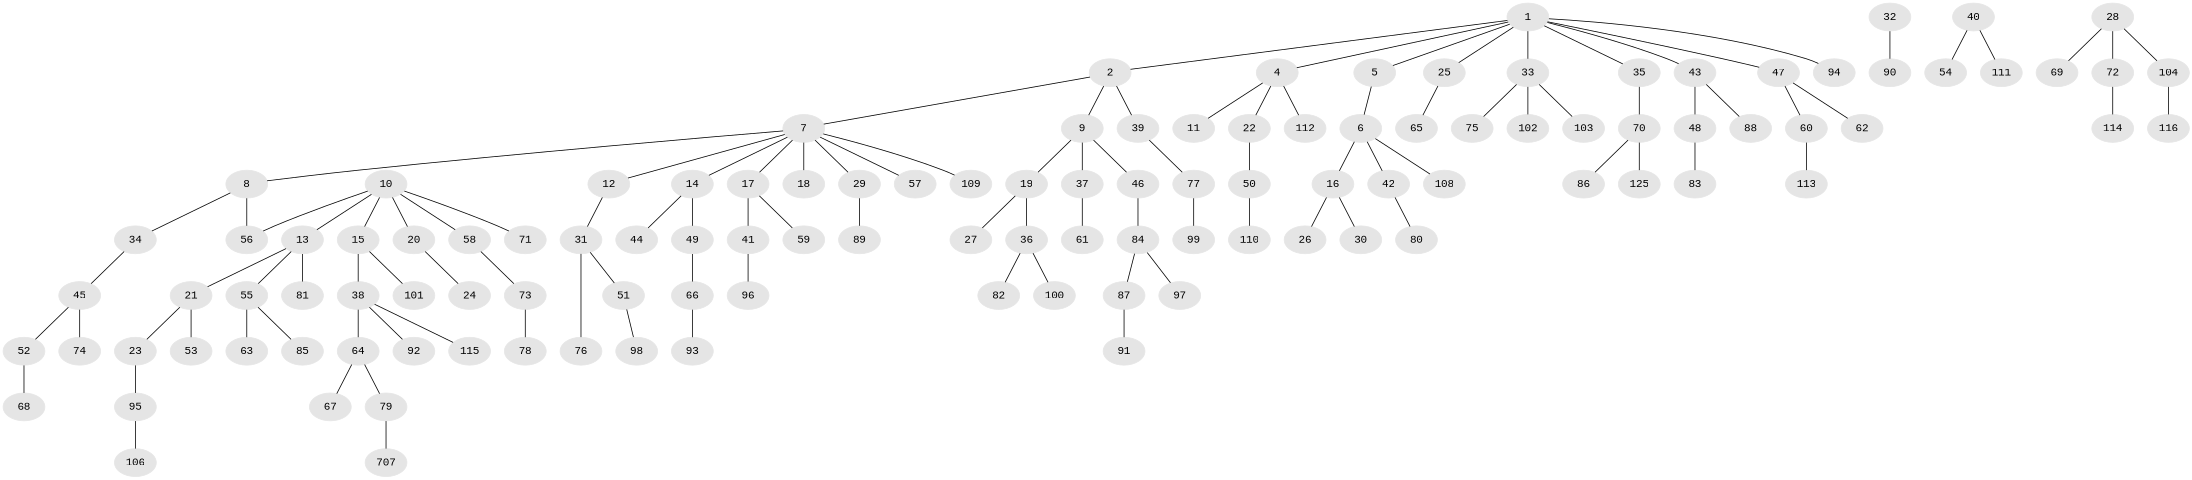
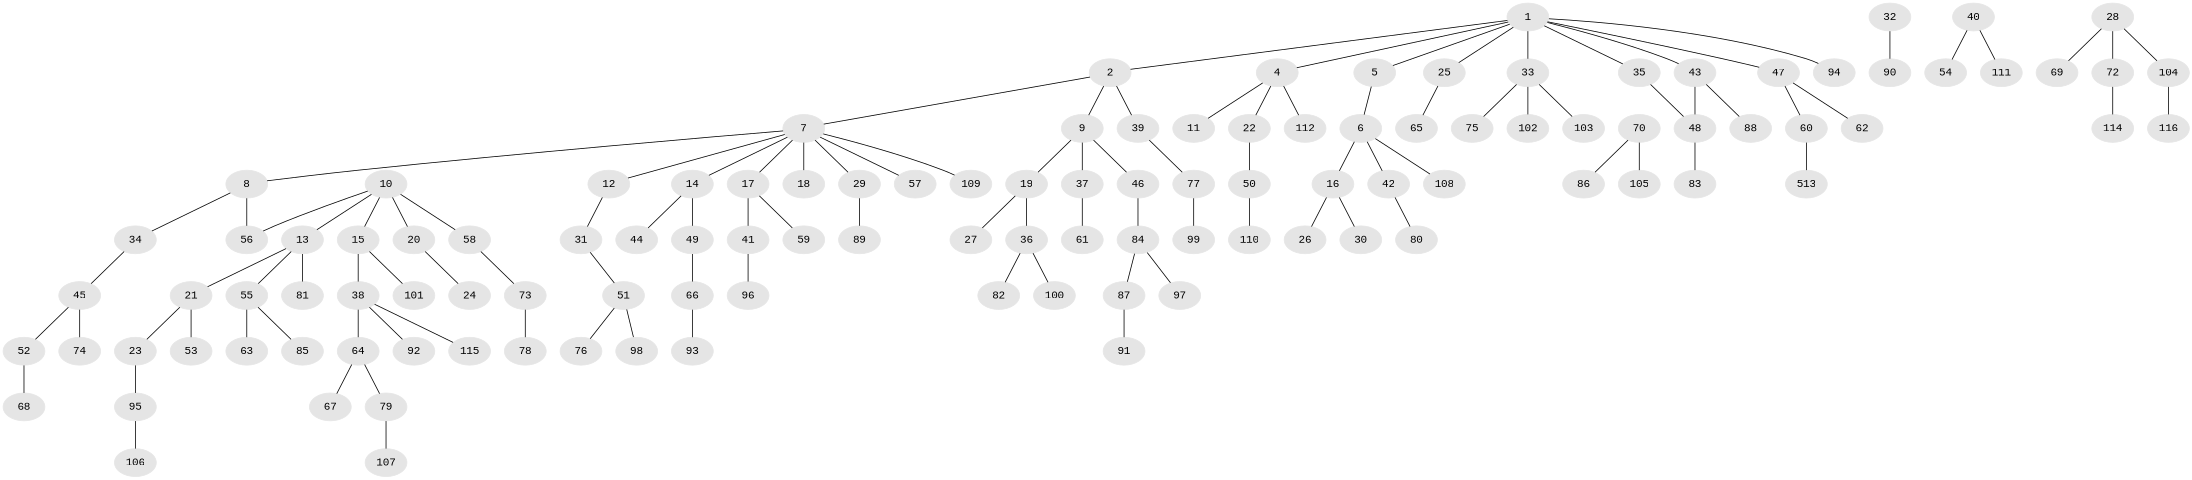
edge "35" -- "70": now "35" -- "48"
node "125": label "125" -> "105"
node "113": label "113" -> "513"
node "71": removed
edge "31" -- "76": now "51" -- "76"
node "707": label "707" -> "107"
